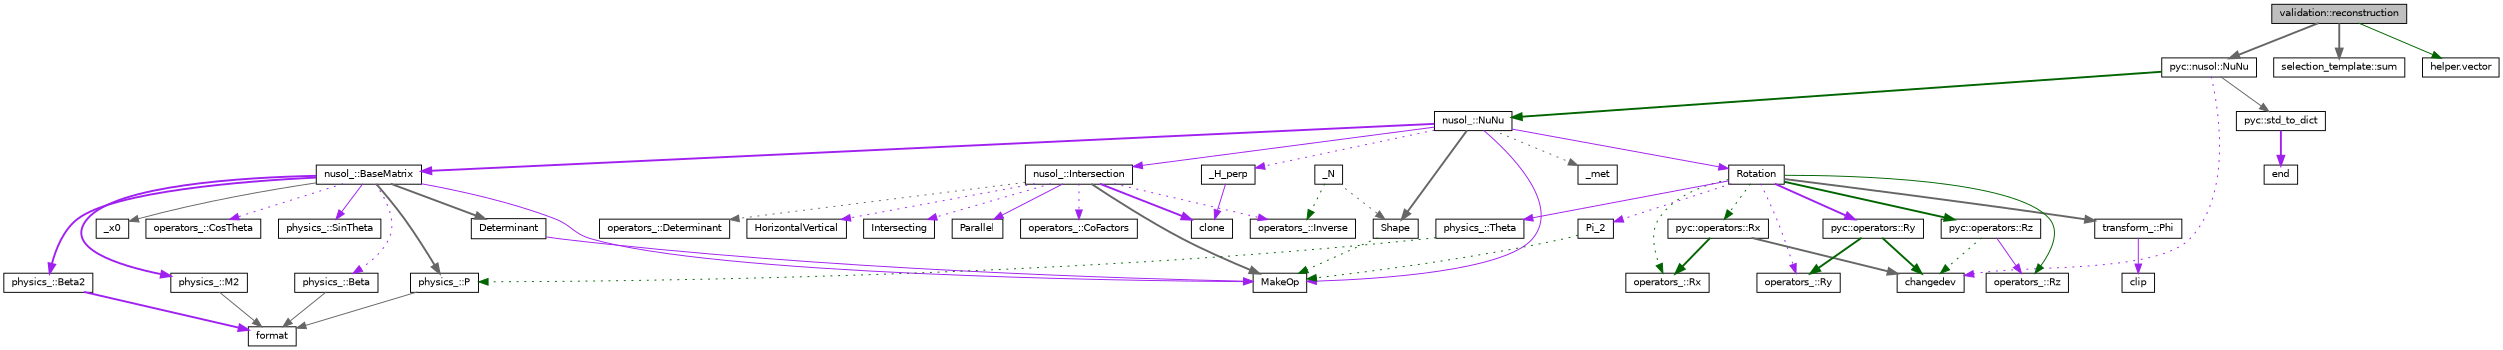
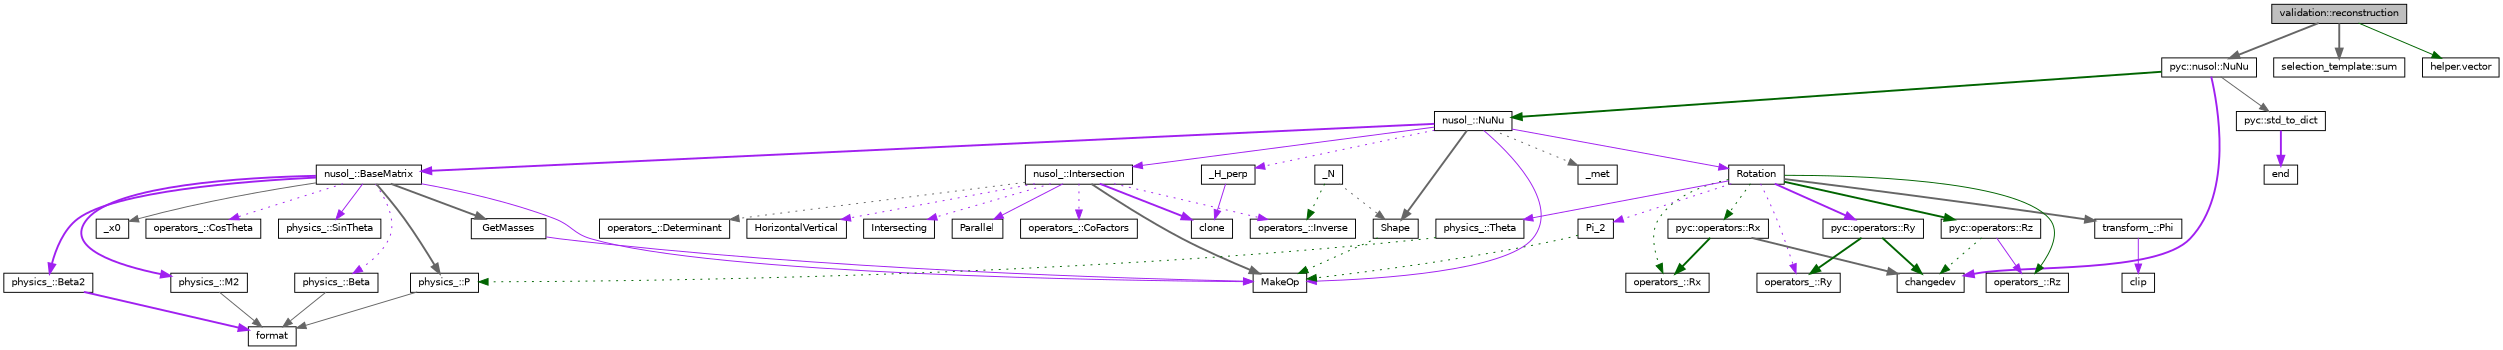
node "Determinant": label "Determinant" -> "GetMasses"
edge "pyc::nusol::NuNu" -> "changedev": style dotted -> bold
